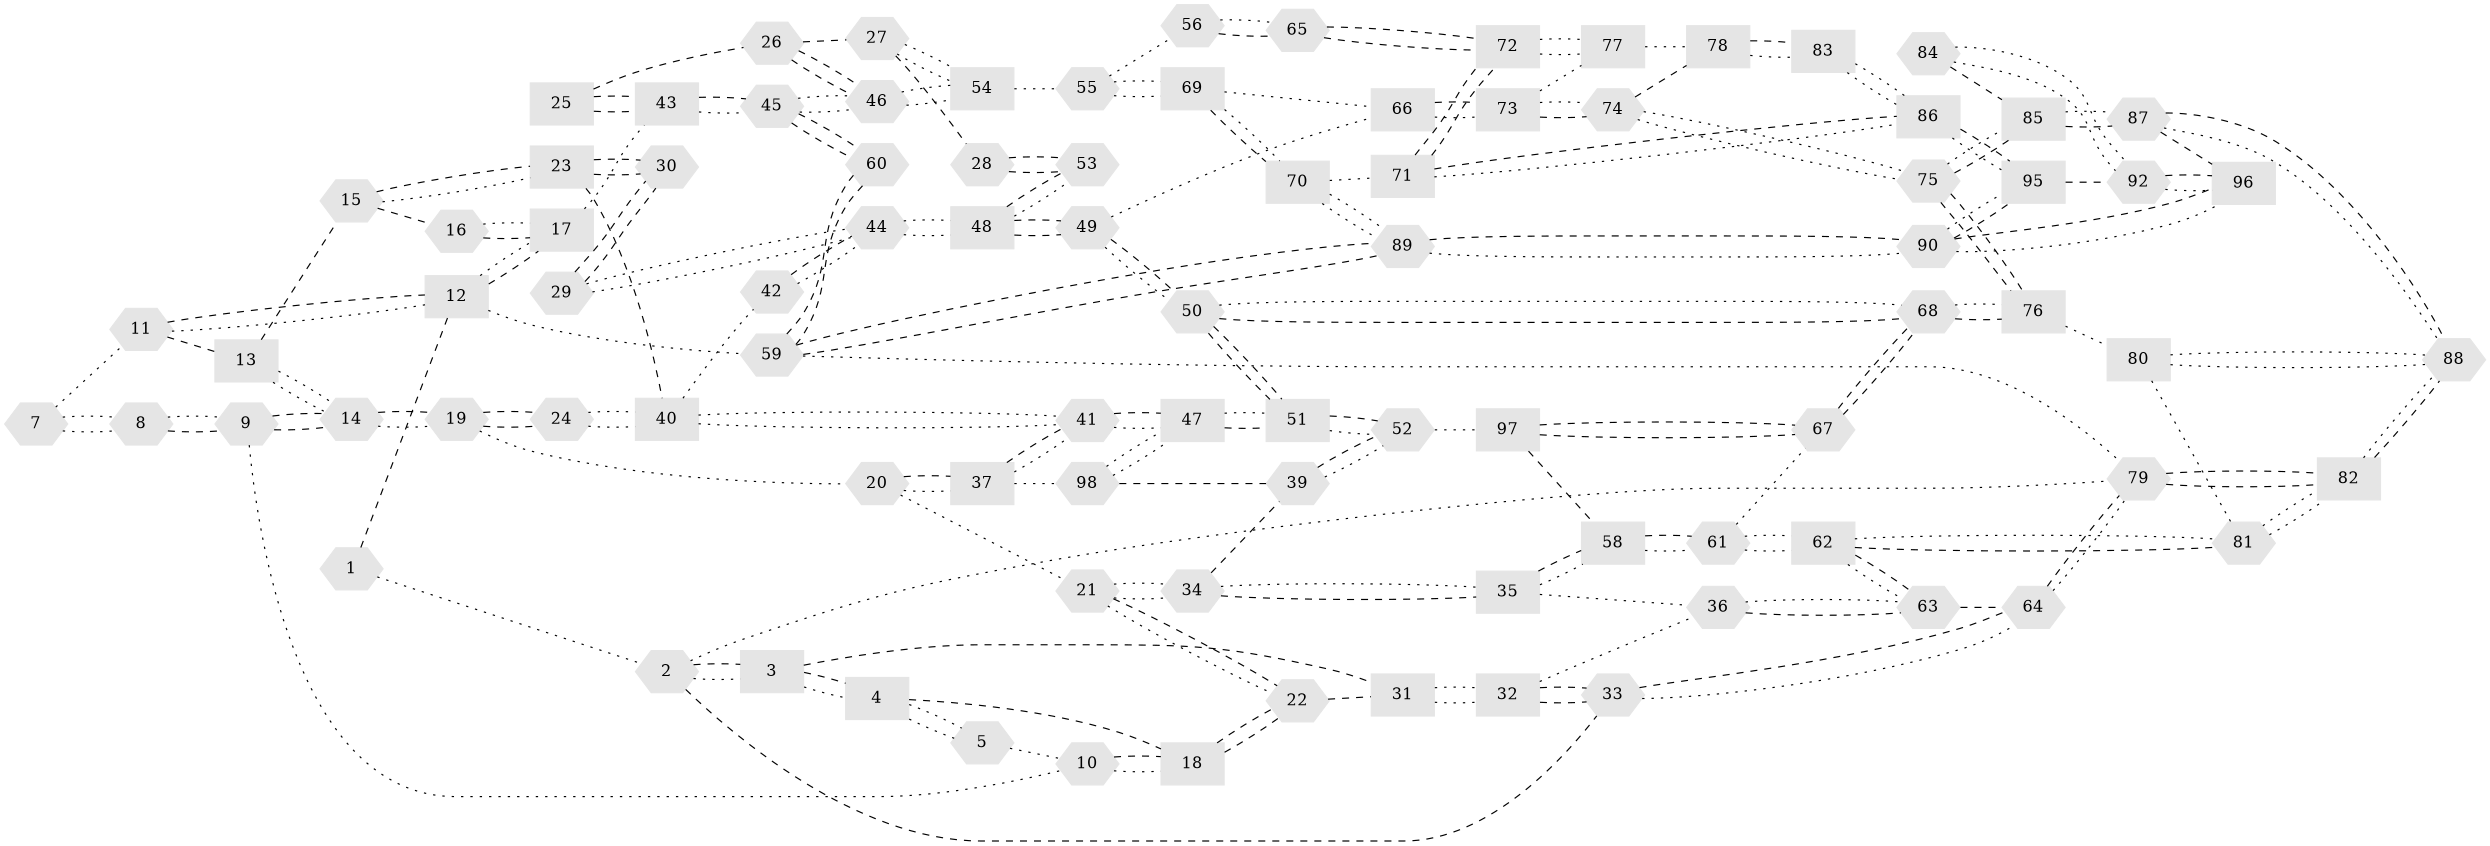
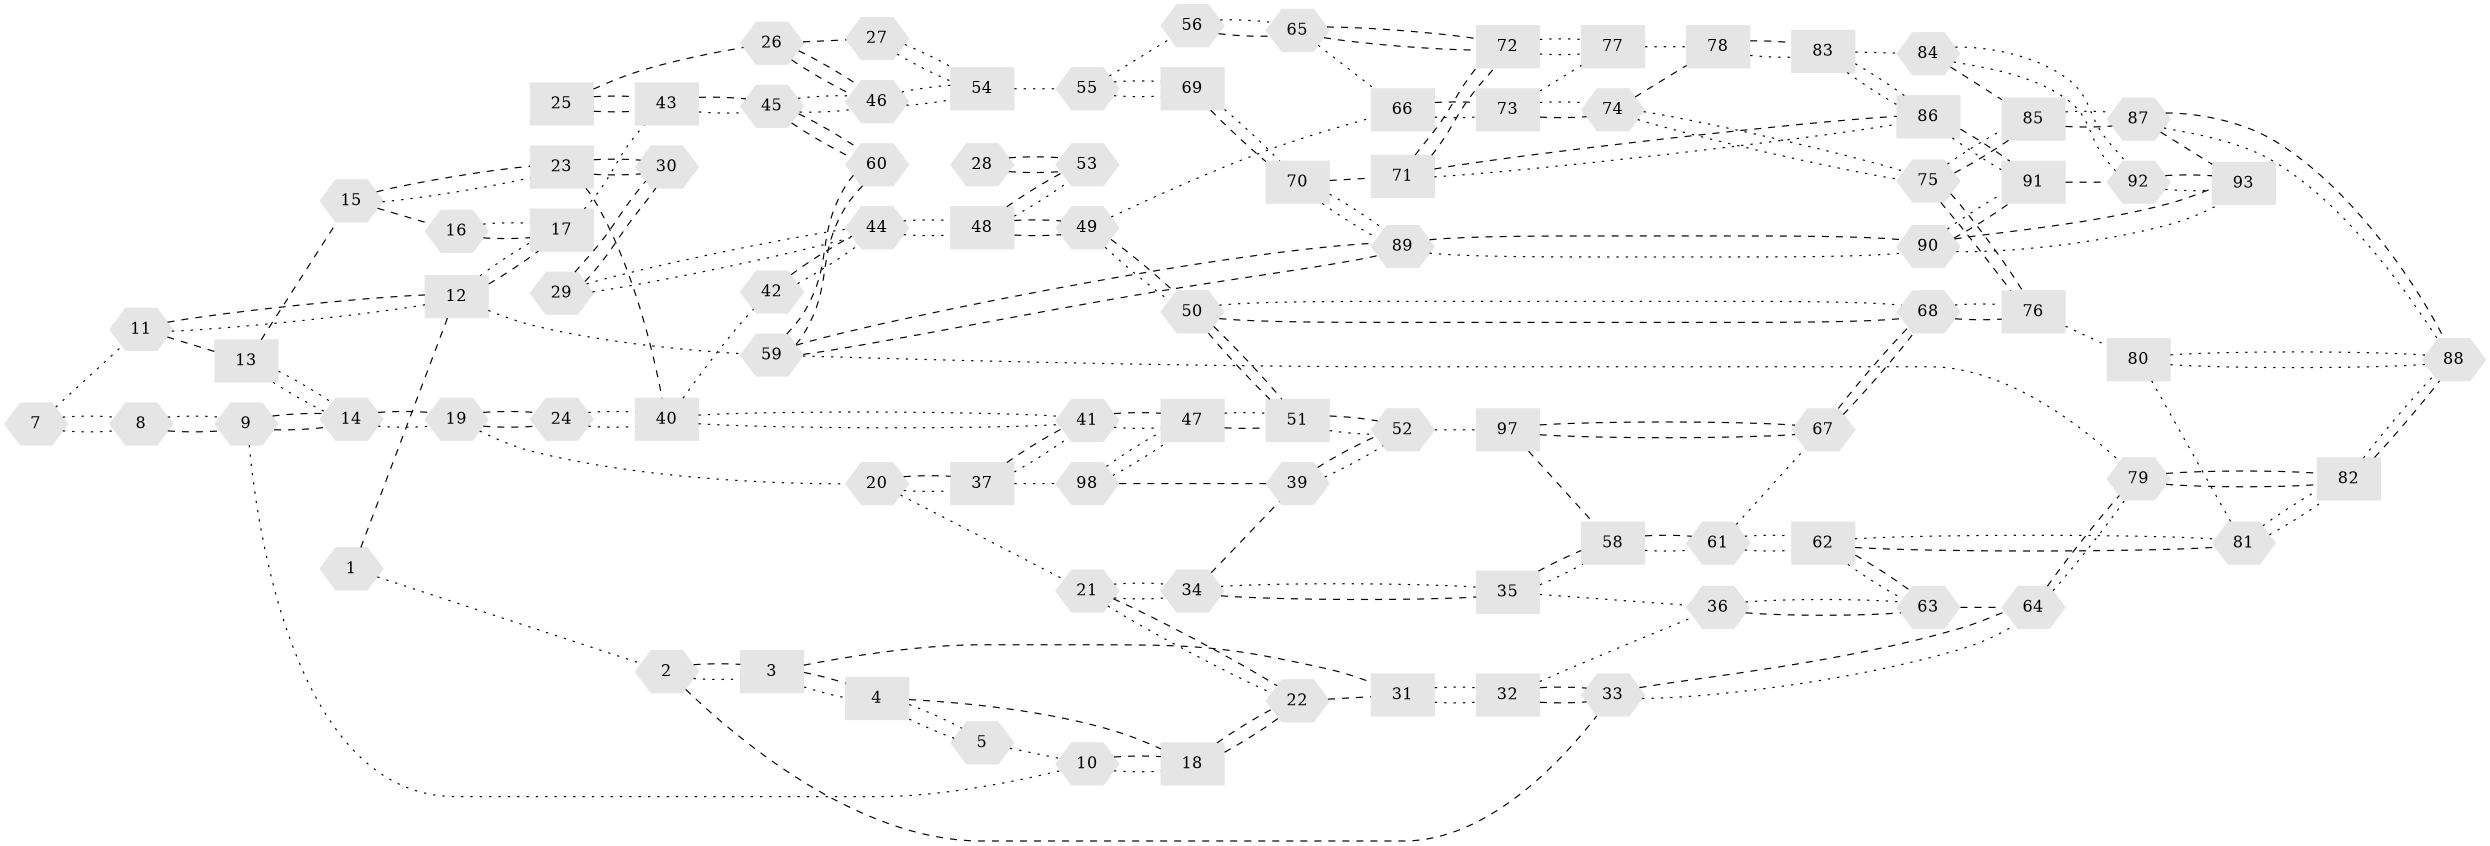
edge "83" -- "84": added
edge "69" -- "66": now "65" -- "66"
edge "27" -- "28": removed
edge "71" -- "70": style dotted -> dashed
node "95": label "95" -> "91"
node "96": label "96" -> "93"
edge "79" -- "2": removed
